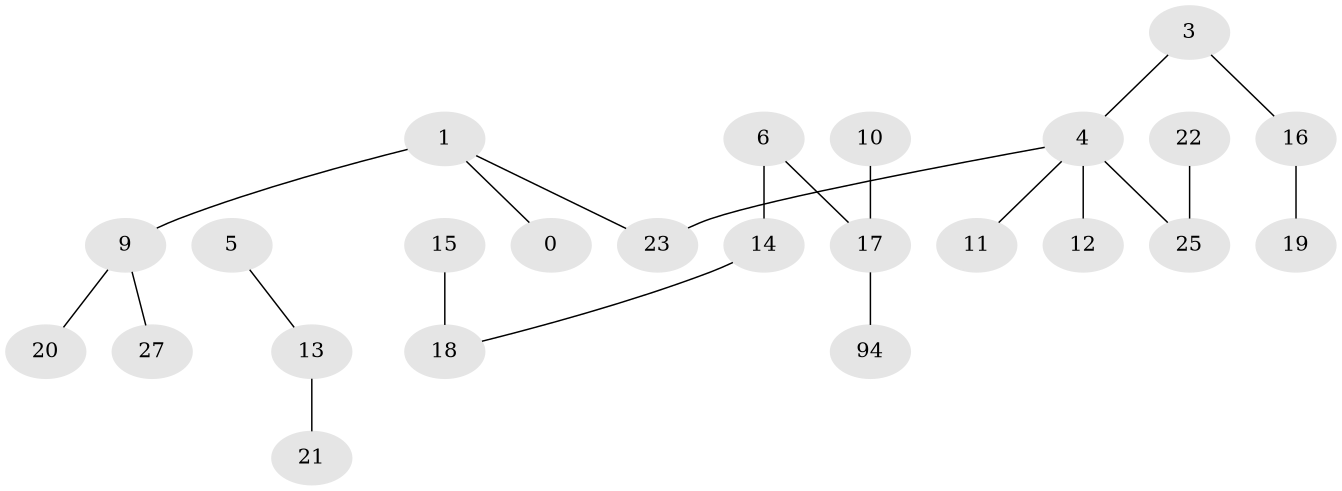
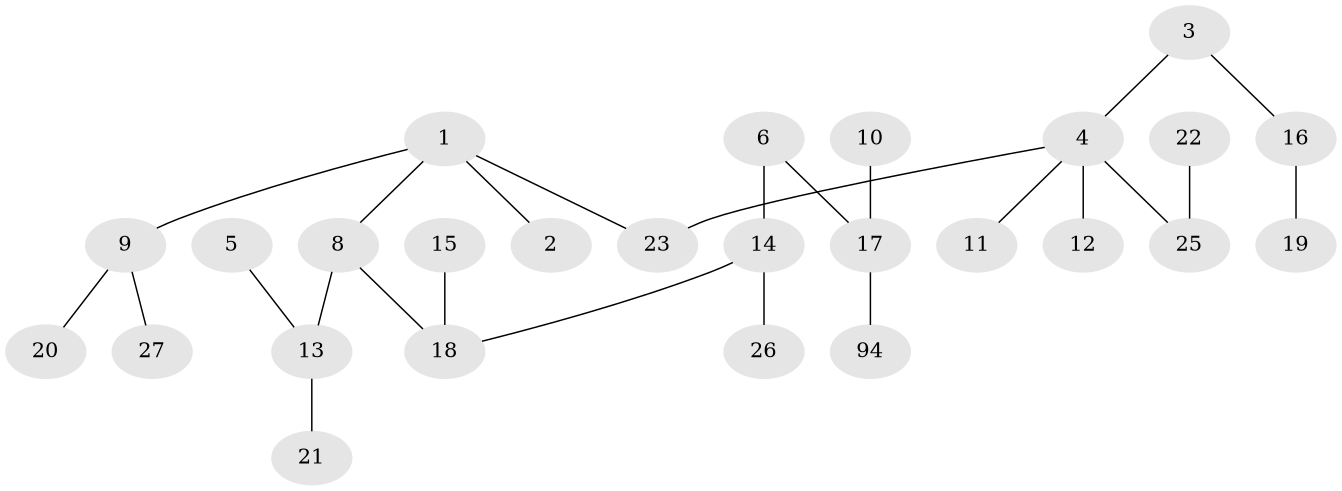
node "8": added
node "0": label "0" -> "2"
node "26": added
